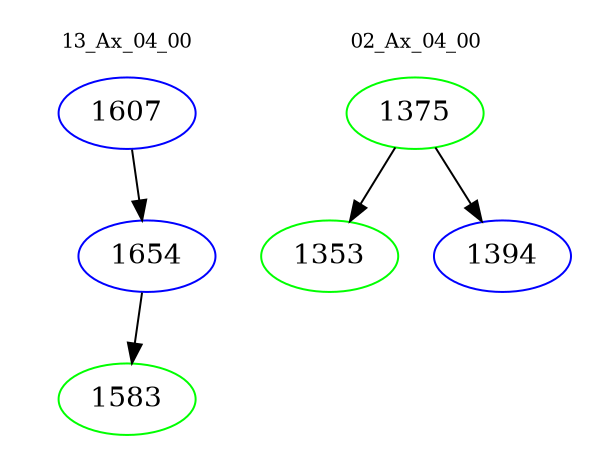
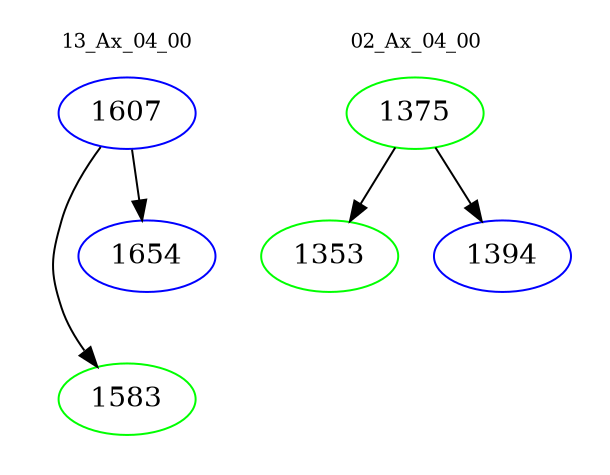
edge "1654" -> "1583": now "1607" -> "1583"
